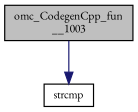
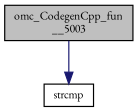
node "omc_CodegenCpp_fun __1003": label "omc_CodegenCpp_fun __1003" -> "omc_CodegenCpp_fun __5003"
